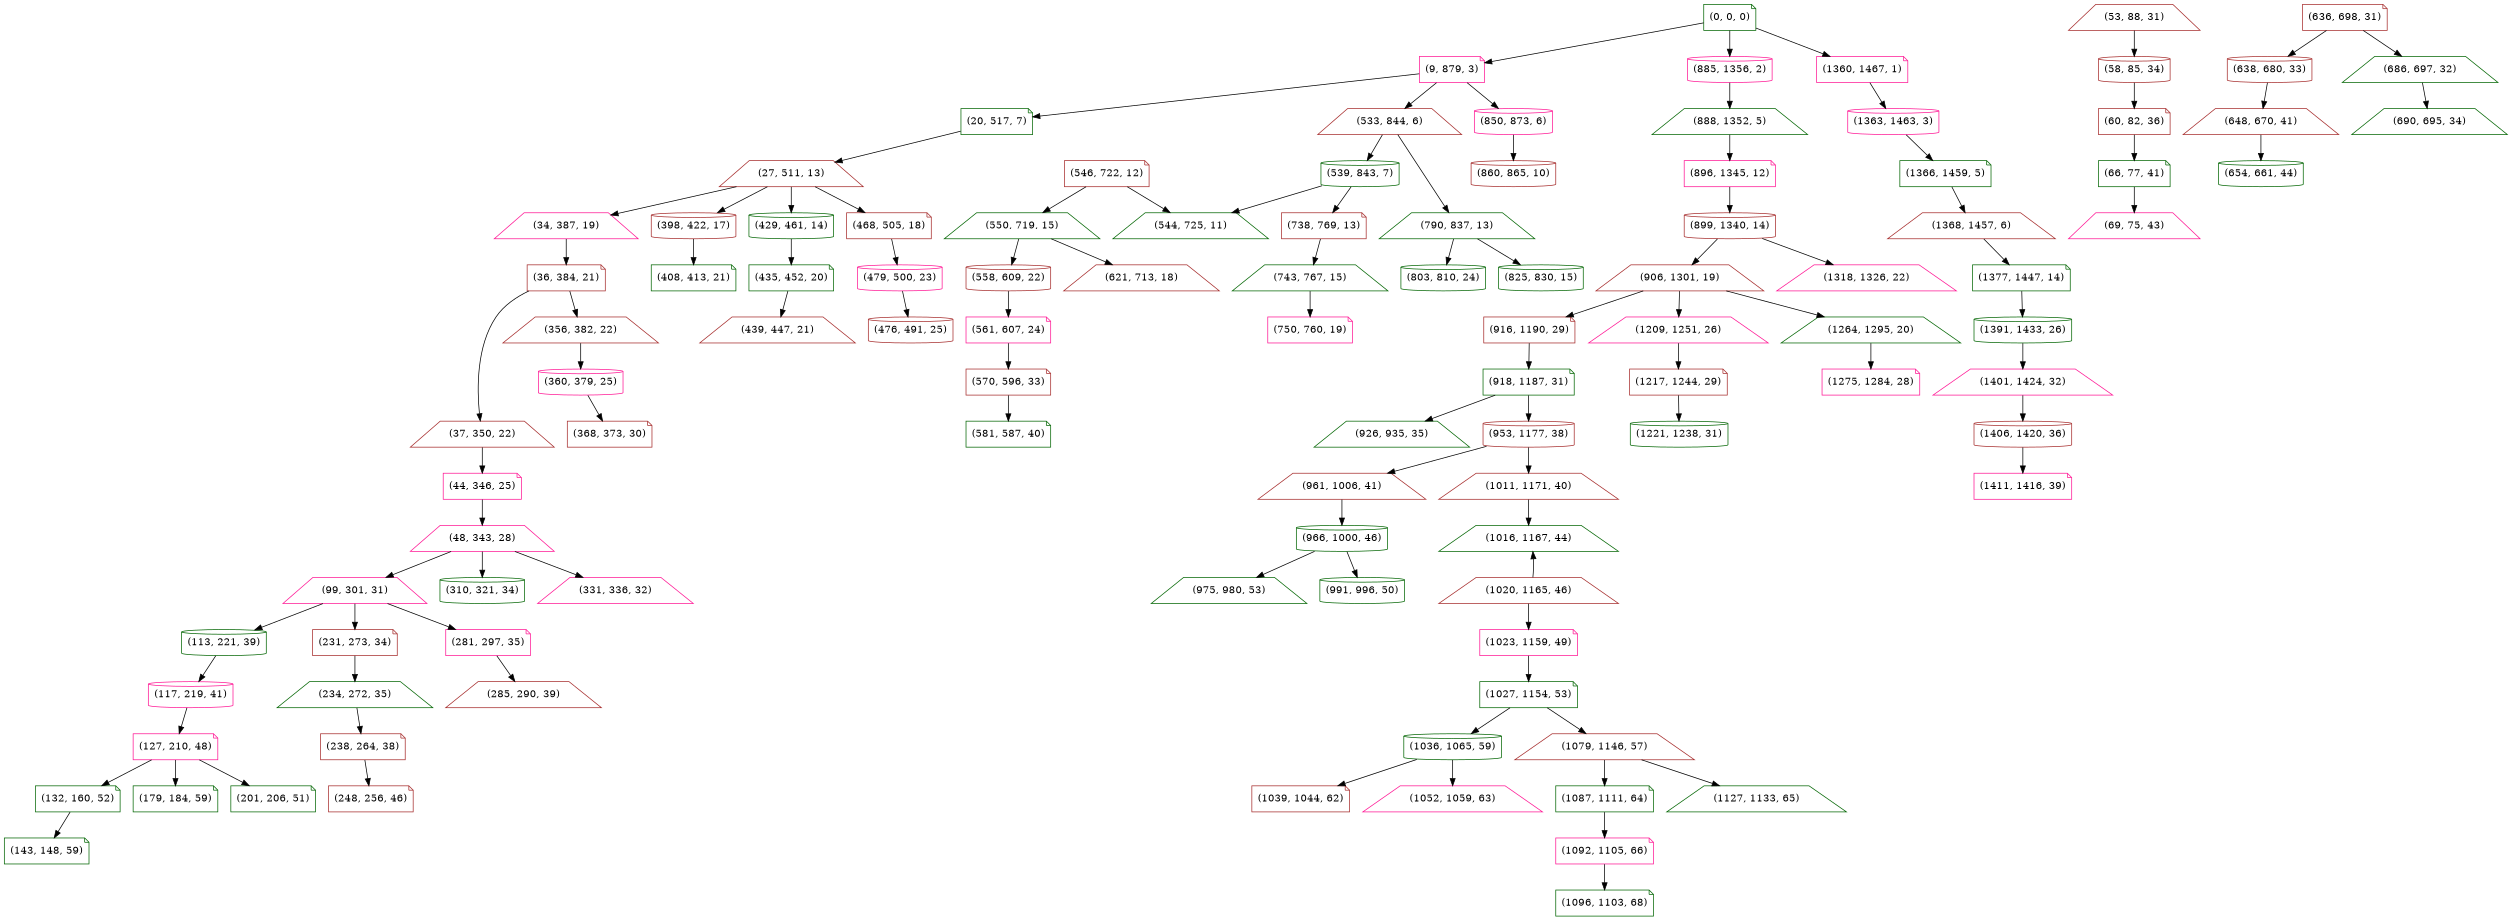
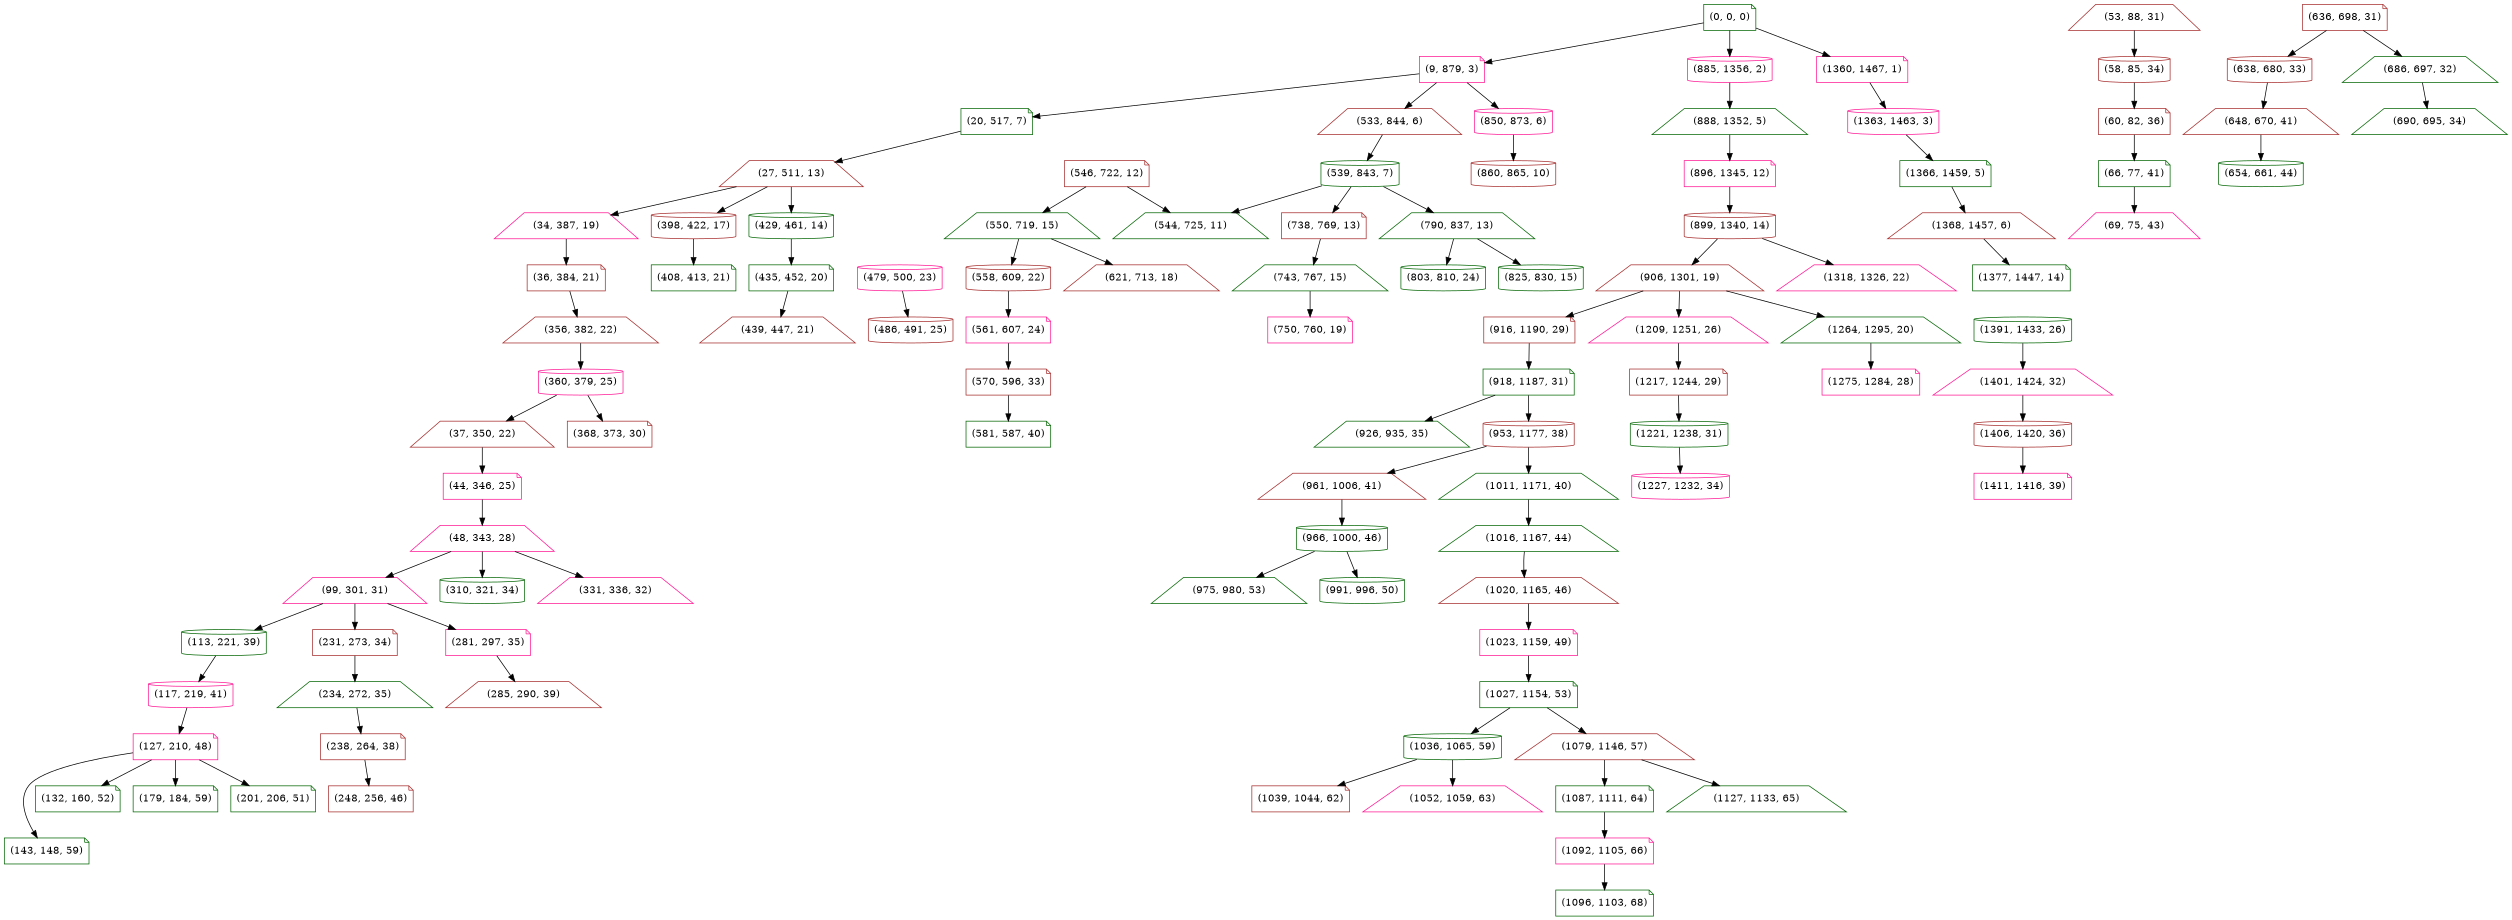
edge "(533, 844, 6)" -> "(790, 837, 13)": now "(539, 843, 7)" -> "(790, 837, 13)"
node "(468, 505, 18)": removed
edge "(1377, 1447, 14)" -> "(1391, 1433, 26)": removed
node "(476, 491, 25)": label "(476, 491, 25)" -> "(486, 491, 25)"
edge "(36, 384, 21)" -> "(37, 350, 22)": now "(360, 379, 25)" -> "(37, 350, 22)"
node "(1011, 1171, 40)": color brown -> darkgreen
node "(1227, 1232, 34)": added
edge "(1020, 1165, 46)" -> "(1016, 1167, 44)": reversed
edge "(132, 160, 52)" -> "(143, 148, 59)": now "(127, 210, 48)" -> "(143, 148, 59)"
